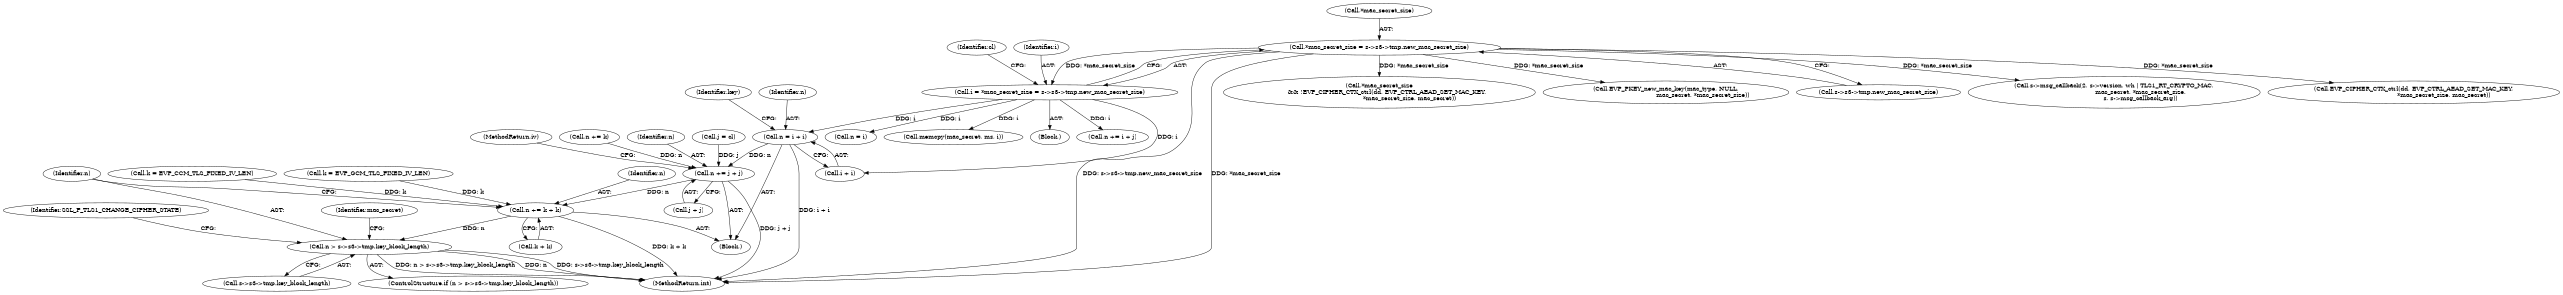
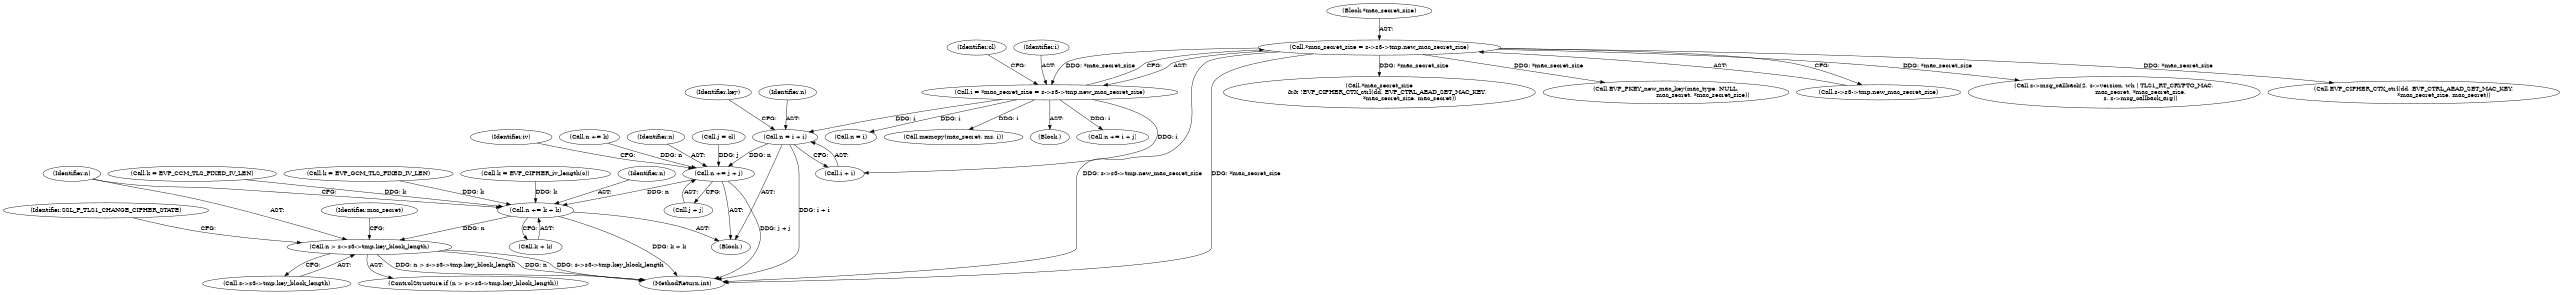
node "(Call,*mac_secret_size)": label "(Call,*mac_secret_size)" -> "(Block,*mac_secret_size)"
node "(MethodReturn,iv)": label "(MethodReturn,iv)" -> "(Identifier,iv)"
node "(Call,k = EVP_CIPHER_iv_length(c))": added
